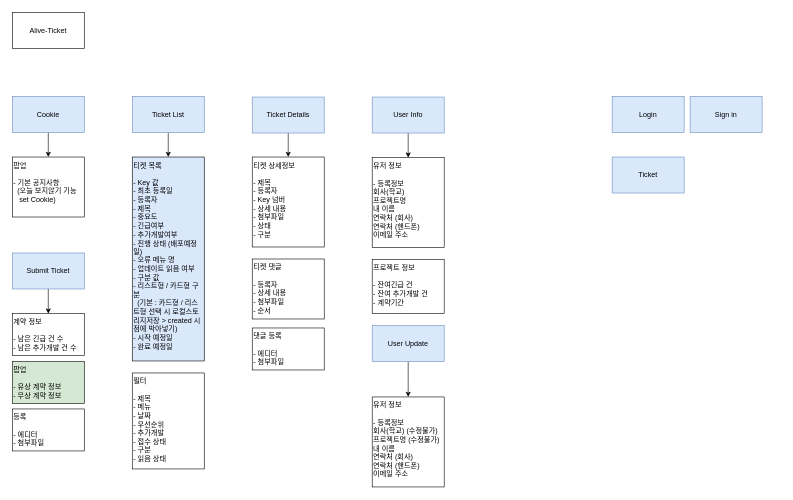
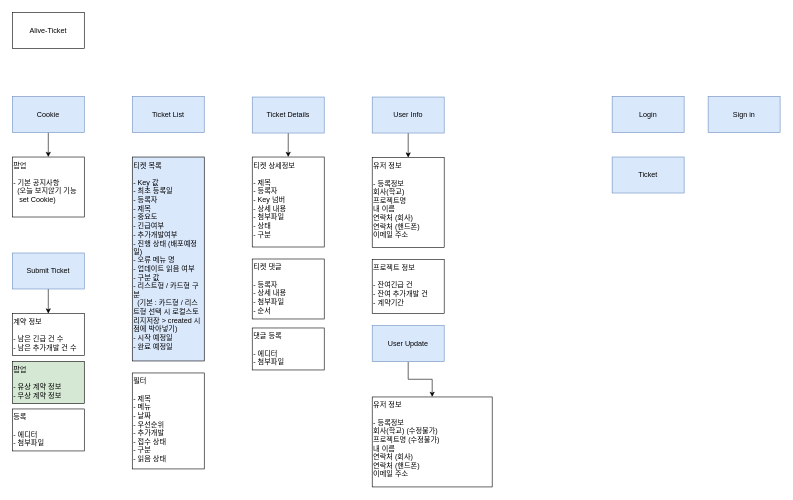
node "Sign in": moved (726, 114) -> (744, 114)
edge "Ticket List" -> "티켓 목록 - Key 값 - 최초 등록일 - 등록자 - 제목 - 중요도 - 긴급여부 - 추가개발여부 - 진행 상태 (배포예정일) - 오류 메뉴 명 - 업데이트 읽음 여부 - 구분 값 - 리스트형 / 카드형 구분 (기본 : 카드형 / 리스트형 선택 시 로컬스토리지저장 > created 시점에 박아넣기) - 시작 예정일 - 완료 예정일": removed
node "유저 정보 - 등록정보 회사(학교) (수정불가) 프로젝트명 (수정불가) 내 이름 연락처 (회사) 연락처 (핸드폰) 이메일 주소": size 72x90 -> 120x90
